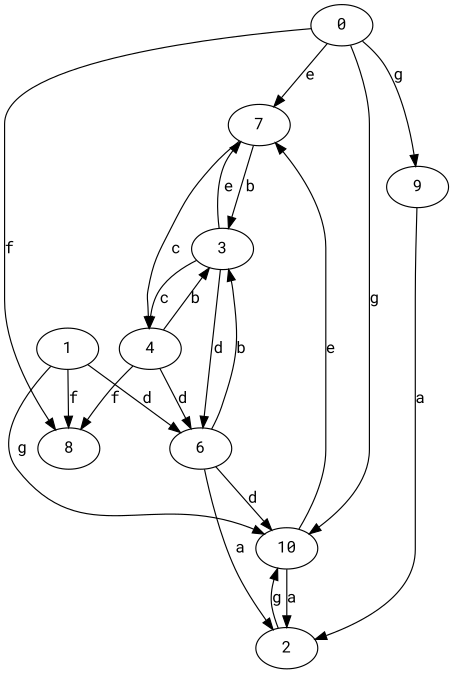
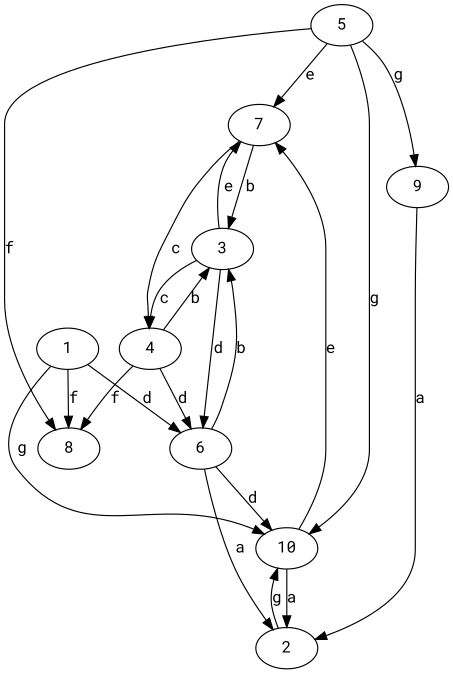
node "0": label "0" -> "5"
